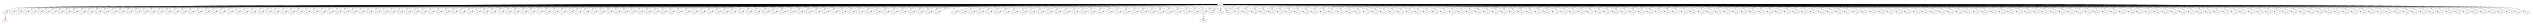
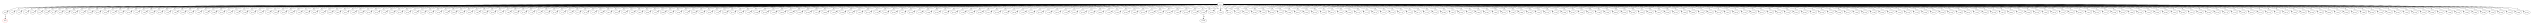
node "(1,122)": added
